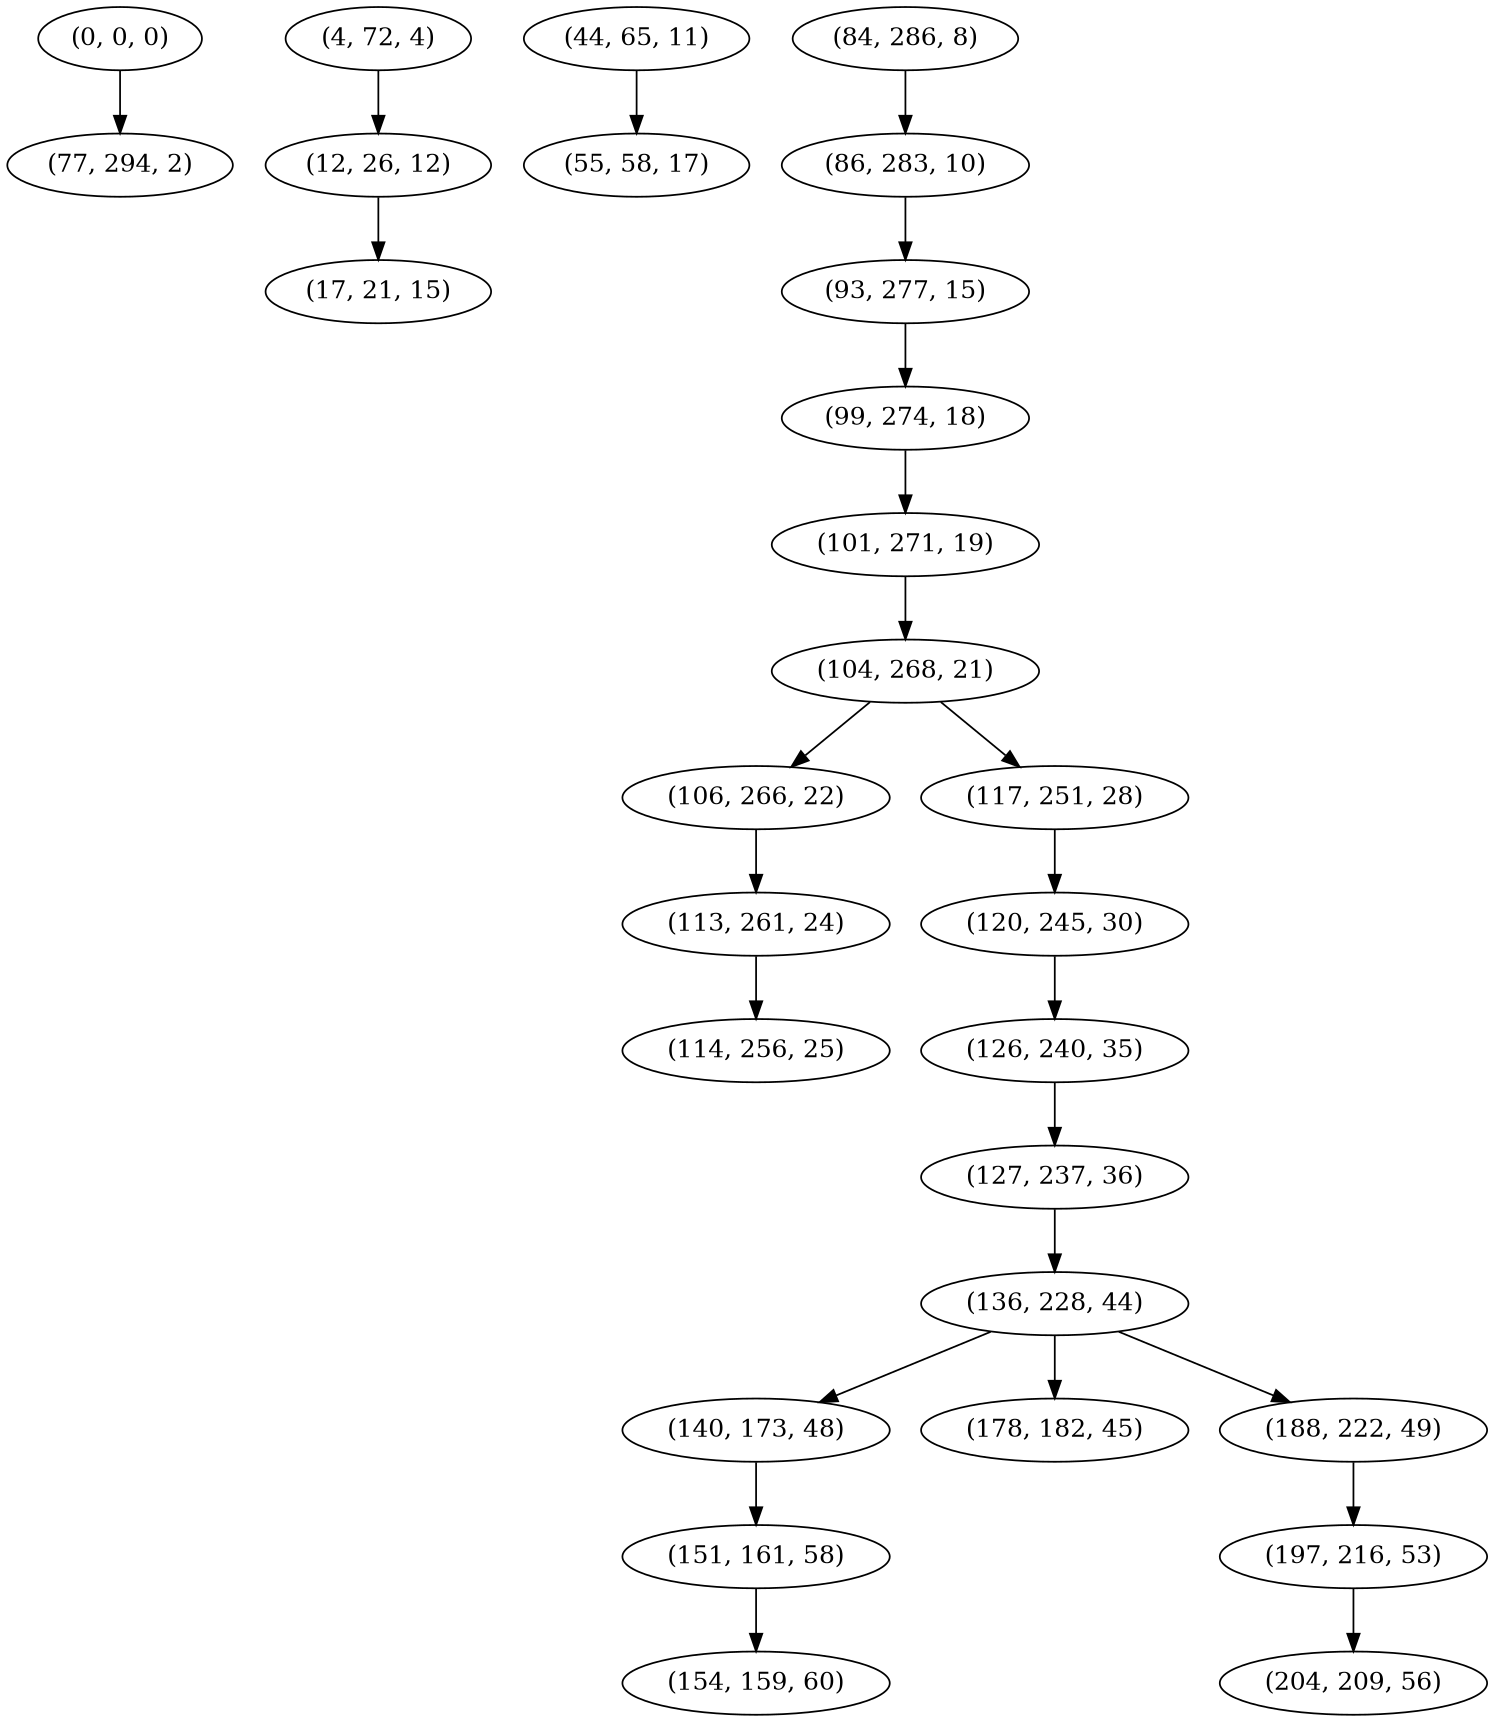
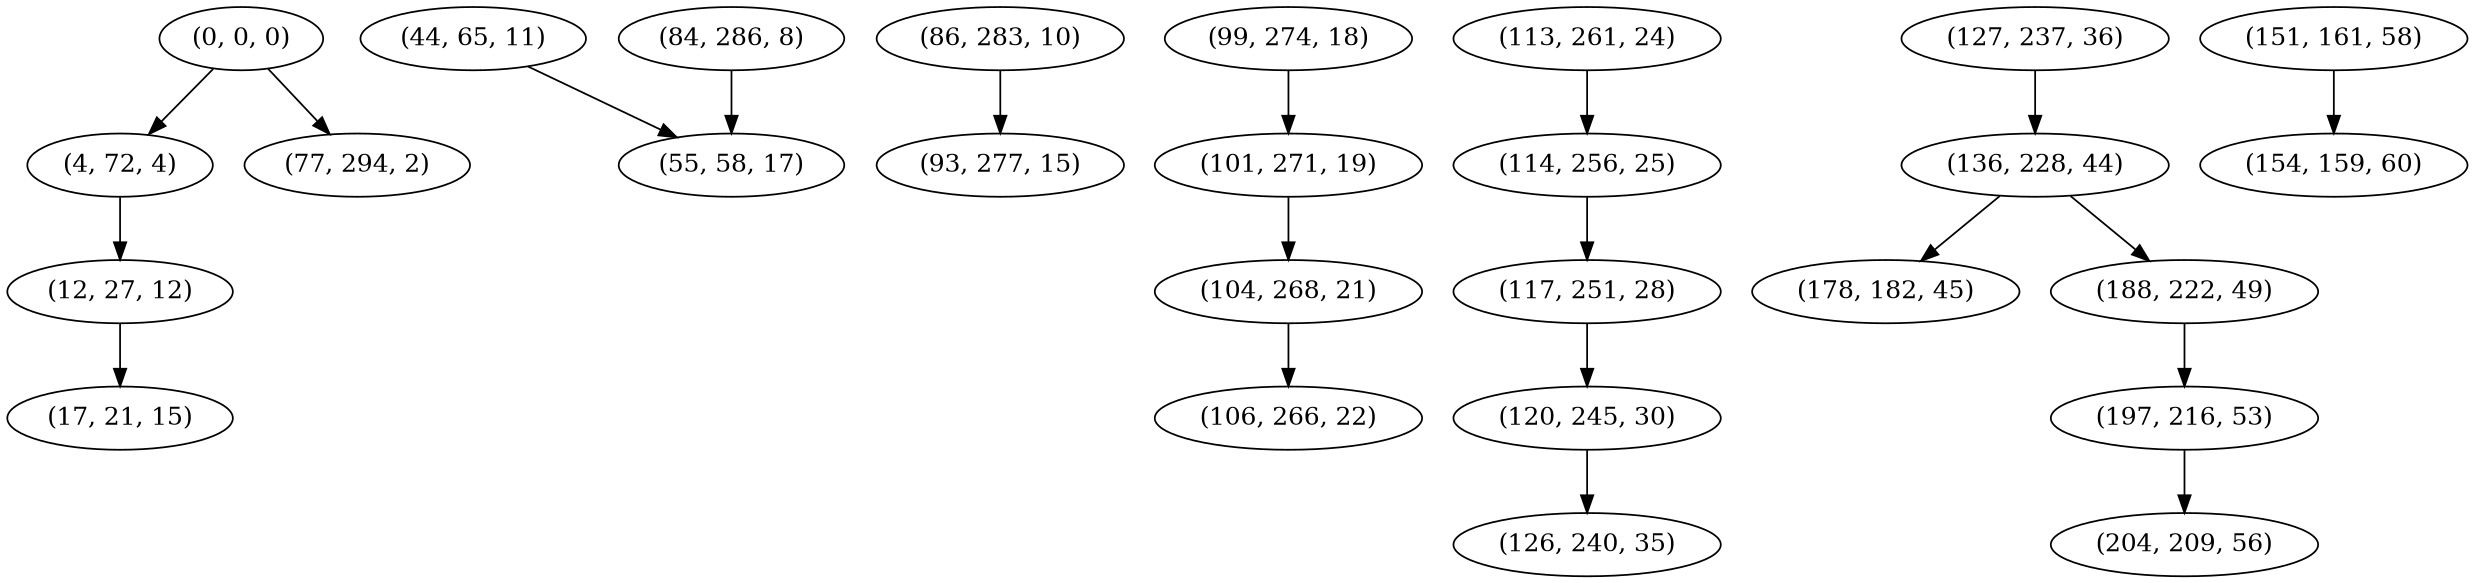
edge "(84, 286, 8)" -> "(86, 283, 10)": now "(84, 286, 8)" -> "(55, 58, 17)"
edge "(0, 0, 0)" -> "(4, 72, 4)": added
node "(12, 26, 12)": label "(12, 26, 12)" -> "(12, 27, 12)"
edge "(93, 277, 15)" -> "(99, 274, 18)": removed
edge "(104, 268, 21)" -> "(117, 251, 28)": now "(114, 256, 25)" -> "(117, 251, 28)"
edge "(106, 266, 22)" -> "(113, 261, 24)": removed
edge "(126, 240, 35)" -> "(127, 237, 36)": removed
node "(140, 173, 48)": removed
